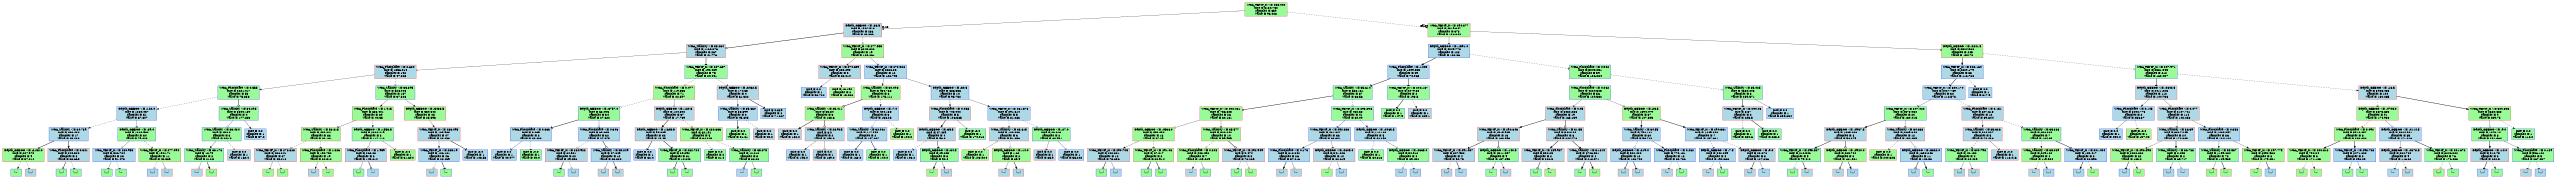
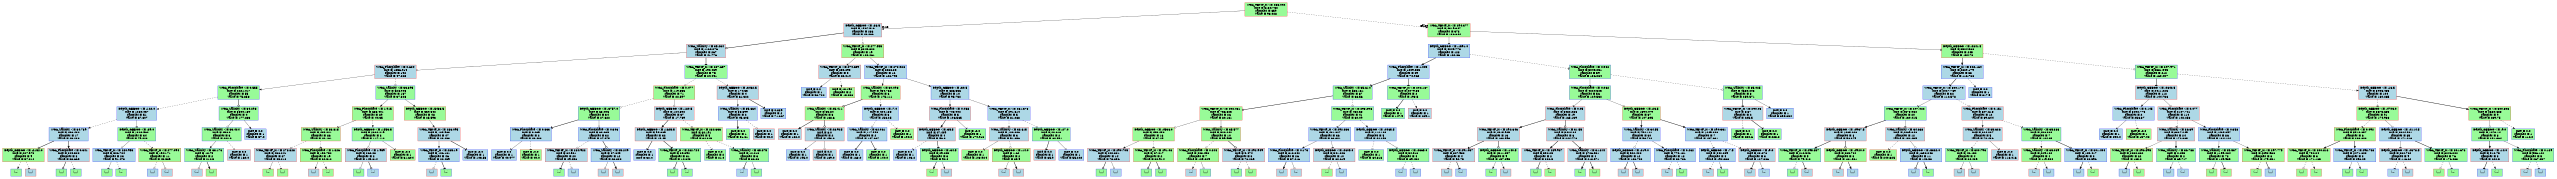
edge "Depth_GEBCO <= -27.0 mse = 28.613 samples = 2 value = 60.551" -> "mse = 0.0 samples = 1 value = 65.9": style solid -> bold
node "mse = -0.0 samples = 1 value = 40.0": color blue -> red
node "mse = 0.0 samples = 1 value = 32.4": label "mse = 0.0 samples = 1 value = 32.4" -> "mse = 0.0 samples = 1 mse = 32.4"
